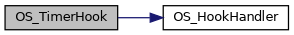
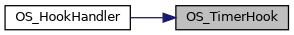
edge "OS_TimerHook" -> "OS_HookHandler": reversed
